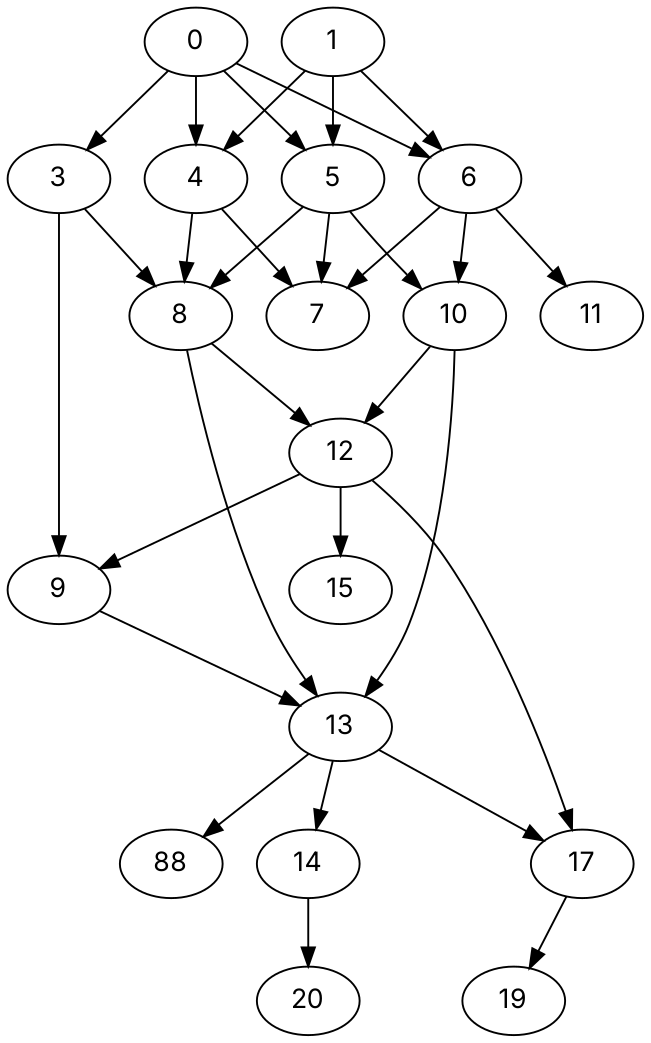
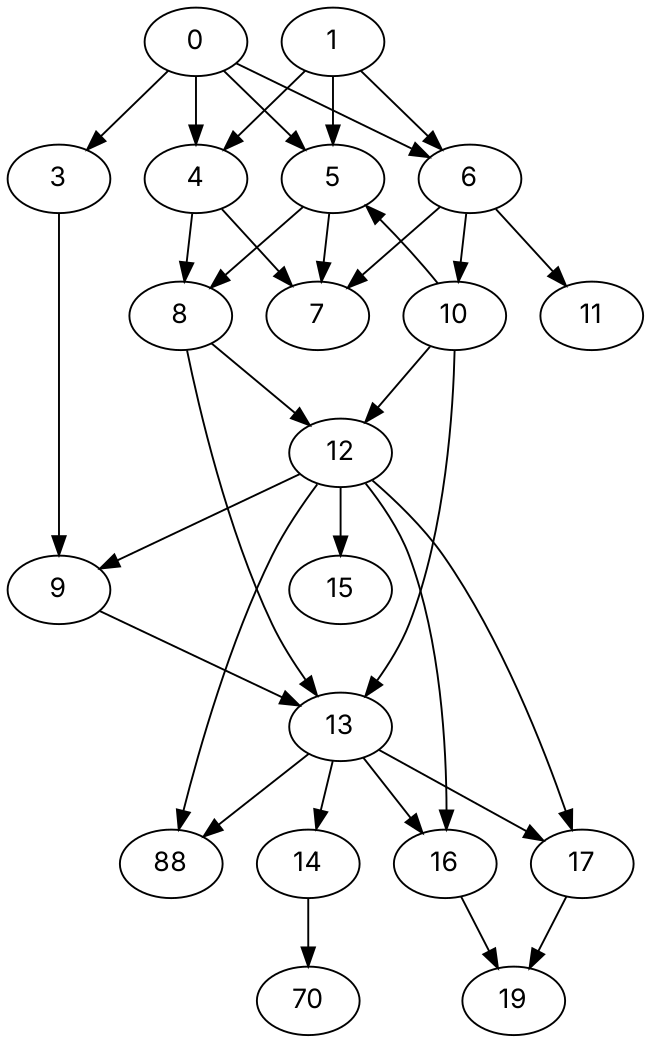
edge "3" -> "8": removed
edge "5" -> "10": reversed
edge "12" -> "88": added
node "16": added
node "20": label "20" -> "70"
